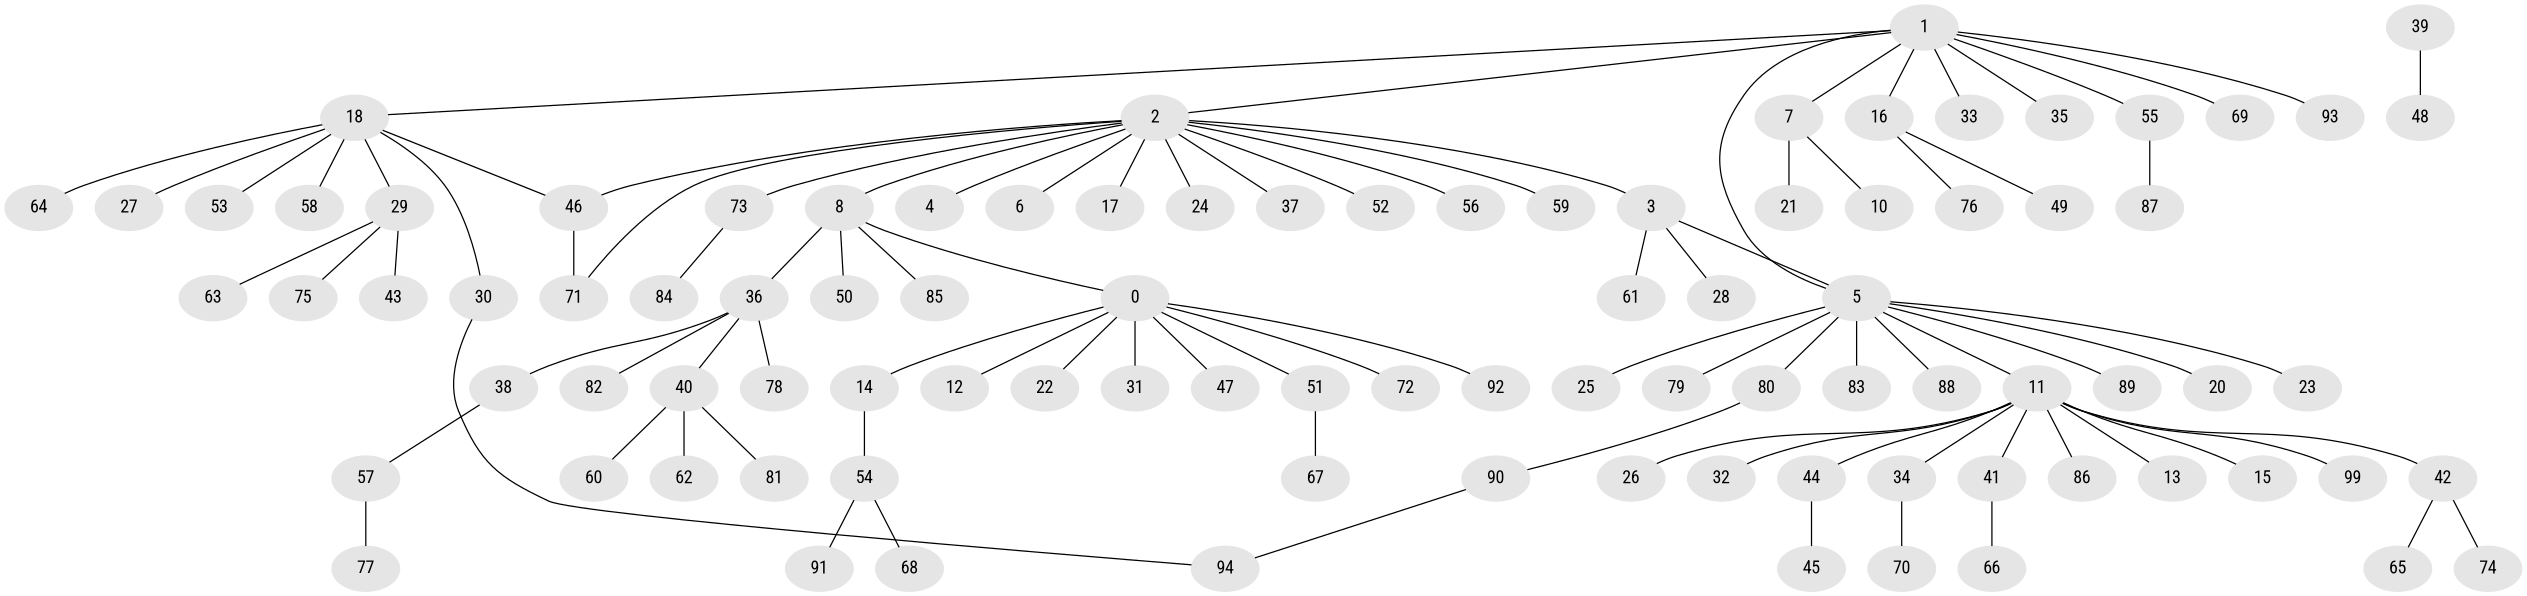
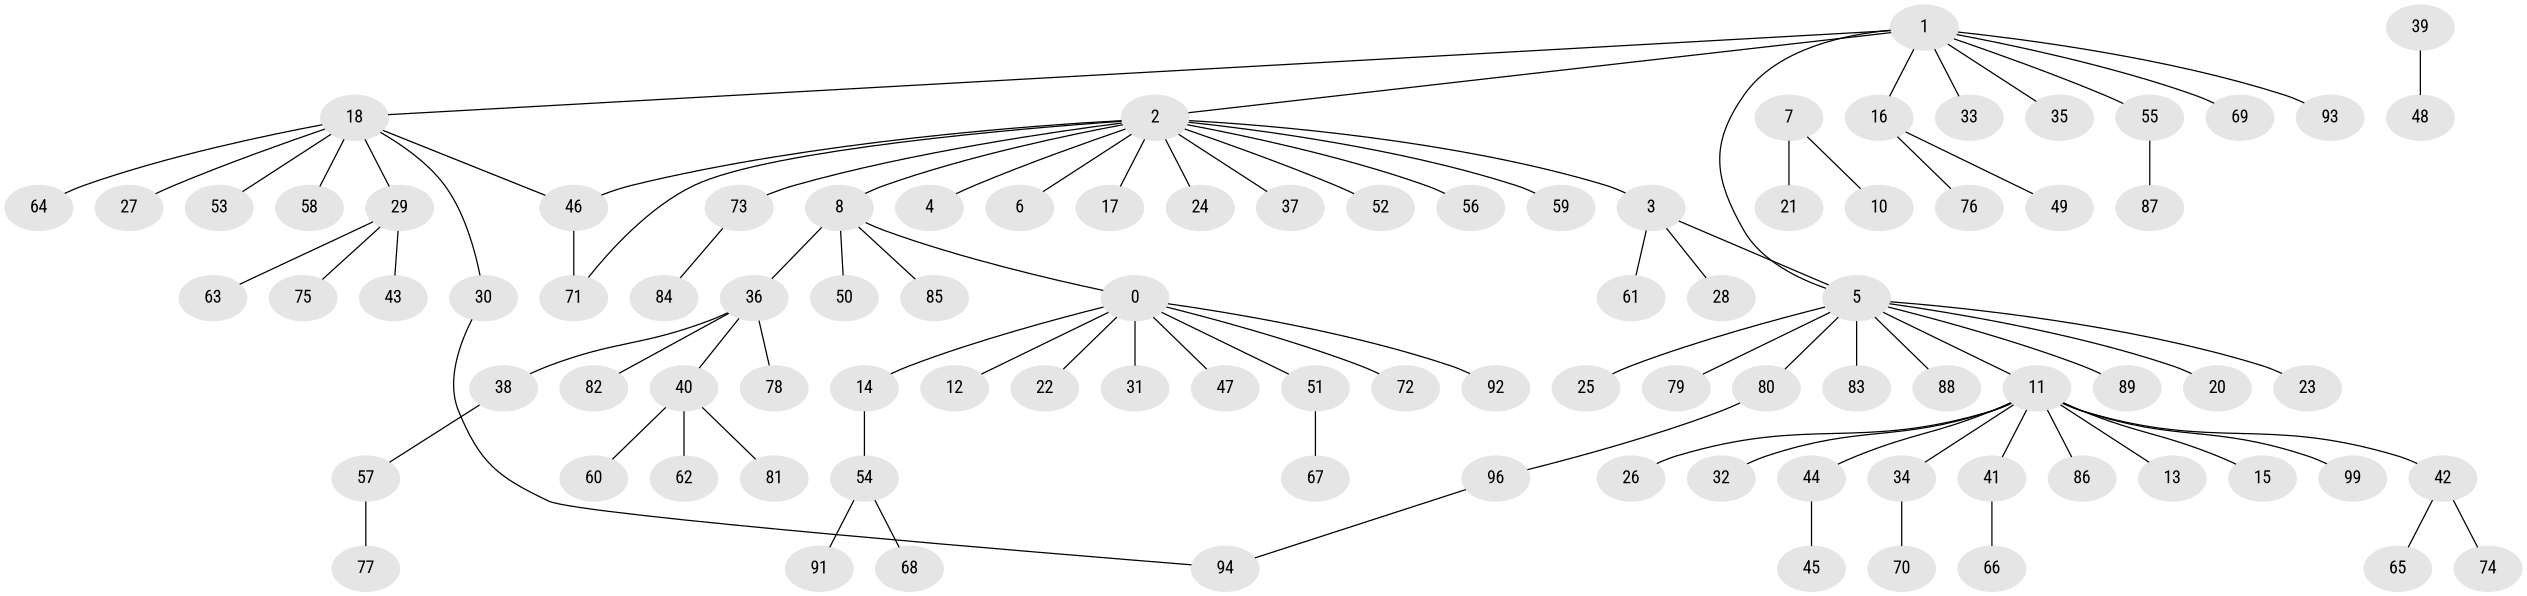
edge "1" -- "7": removed
node "90": label "90" -> "96"
